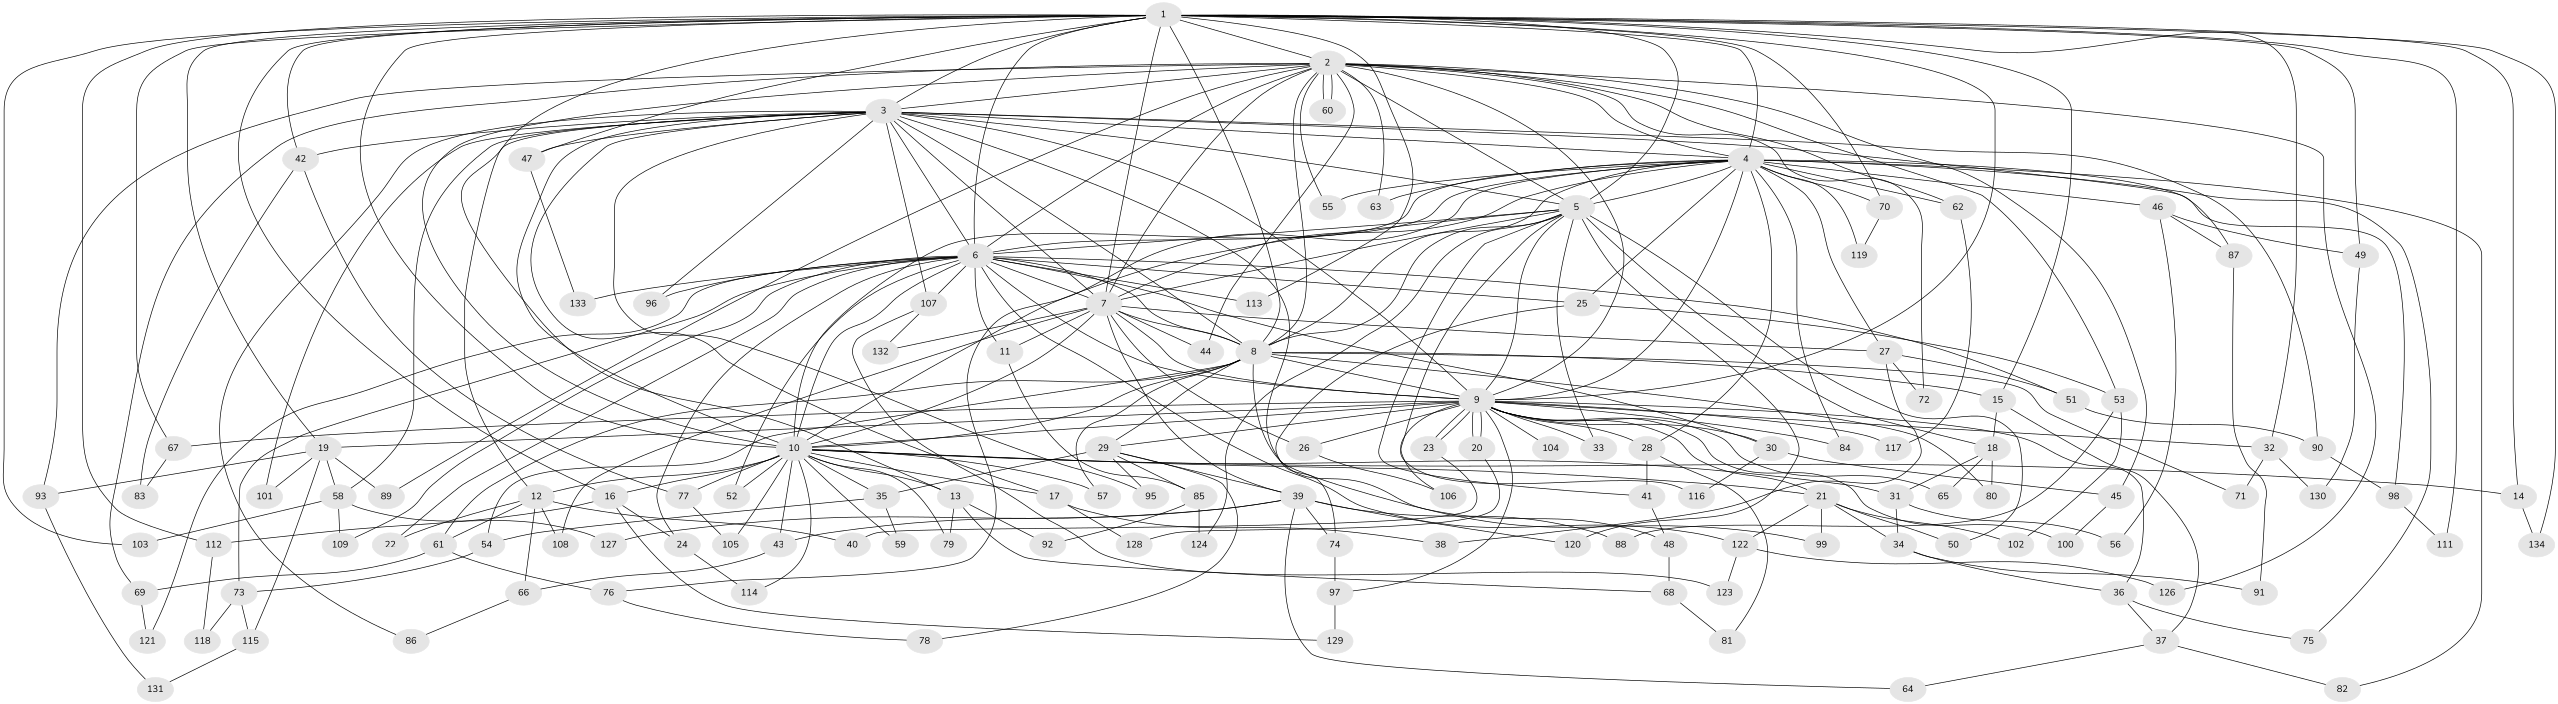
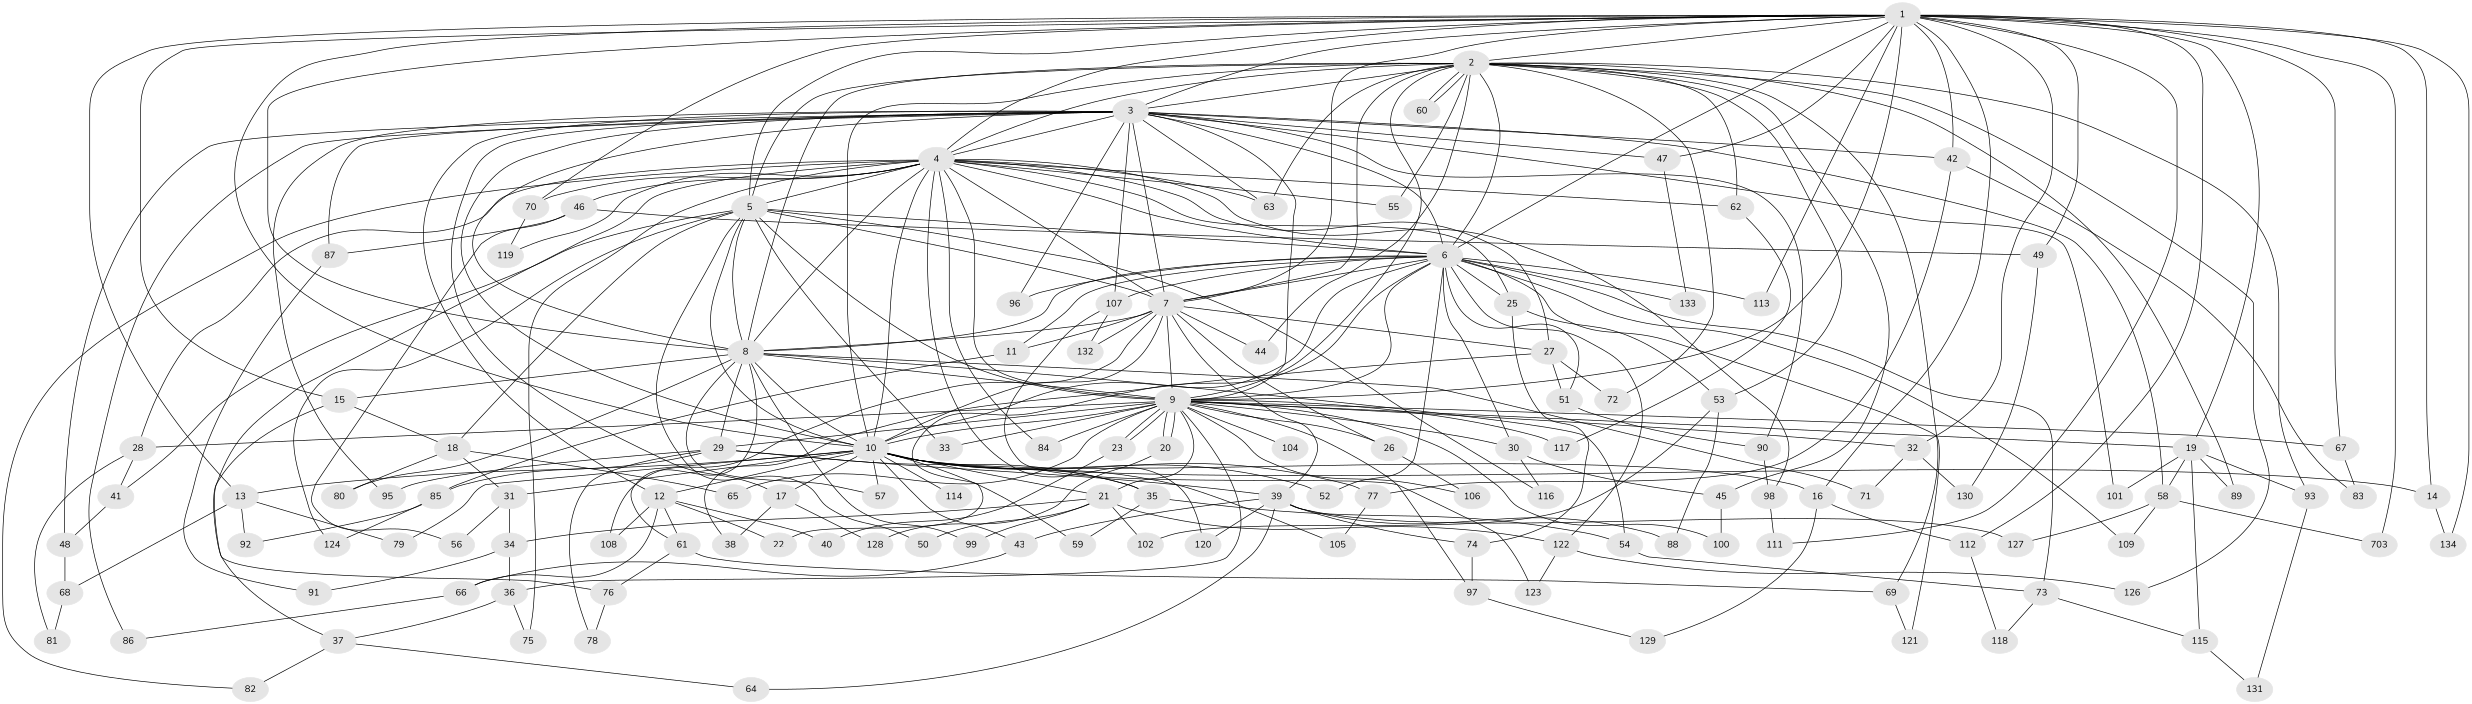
edge "3" -- "5": now "3" -- "63"
edge "5" -- "120": now "4" -- "120"
node "103": label "103" -> "703"
node "24": removed
